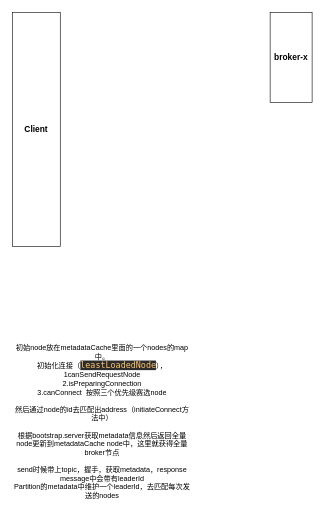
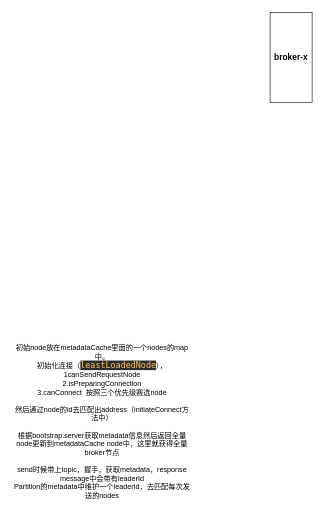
node "Client": removed
